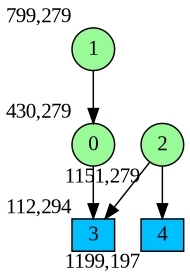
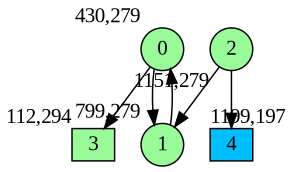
edge "0 430,279" -> "1 799,279": added
edge "2 1151,279" -> "3 112,294": now "2 1151,279" -> "1 799,279"
node "3 112,294": fillcolor deepskyblue -> palegreen
